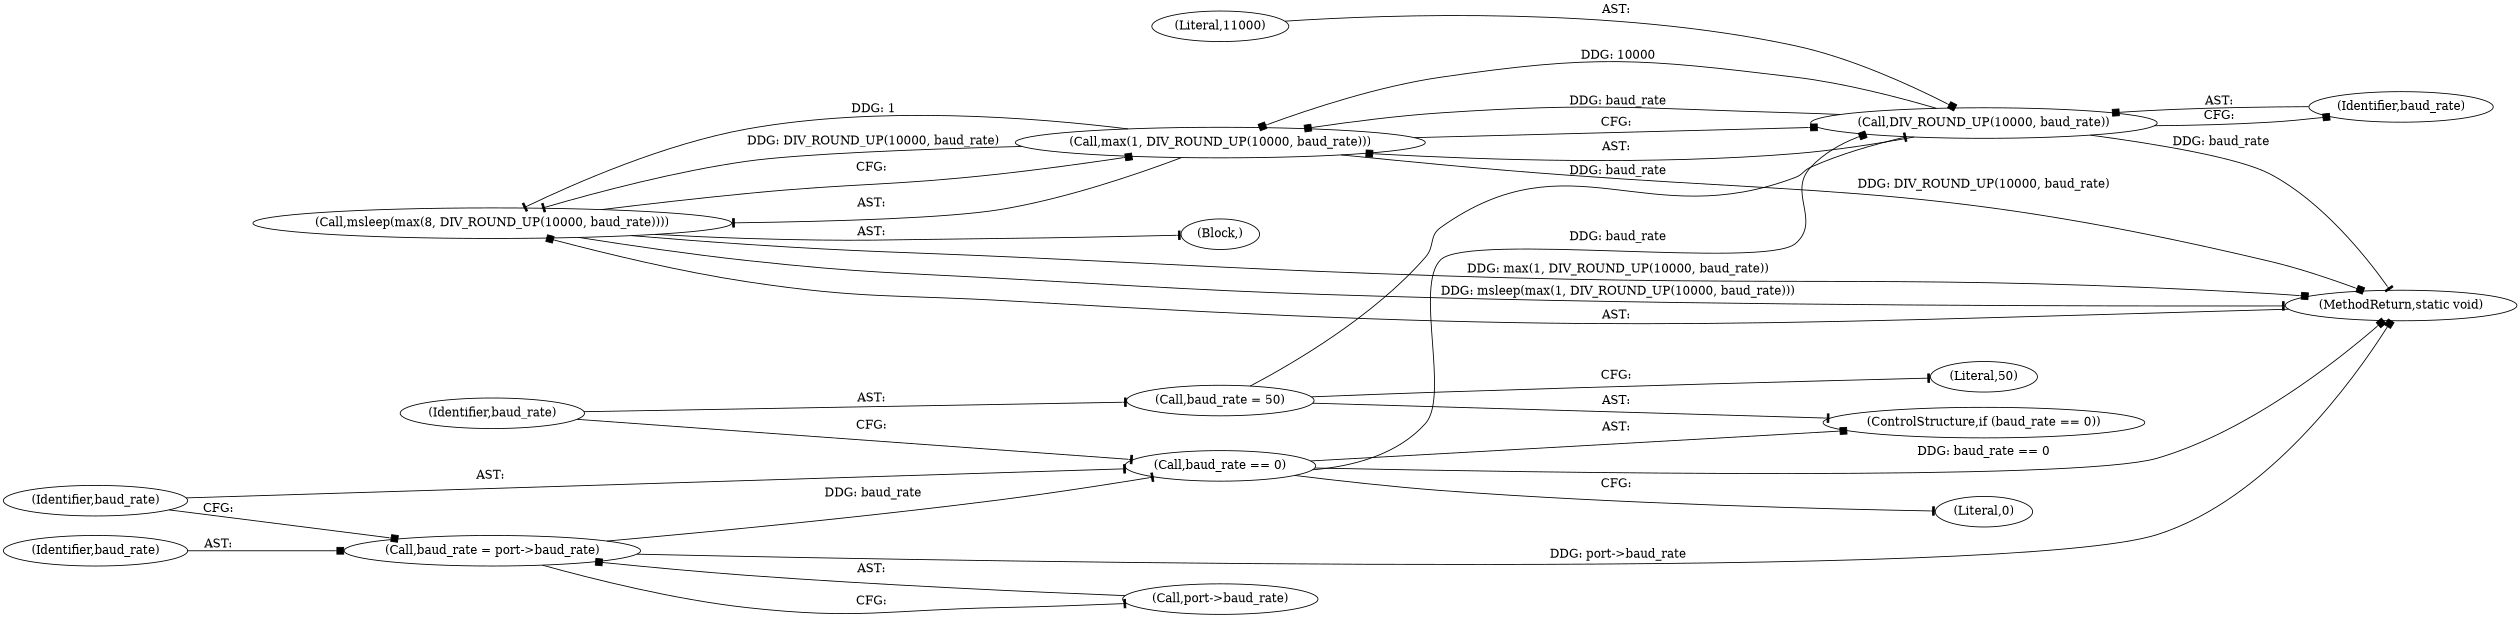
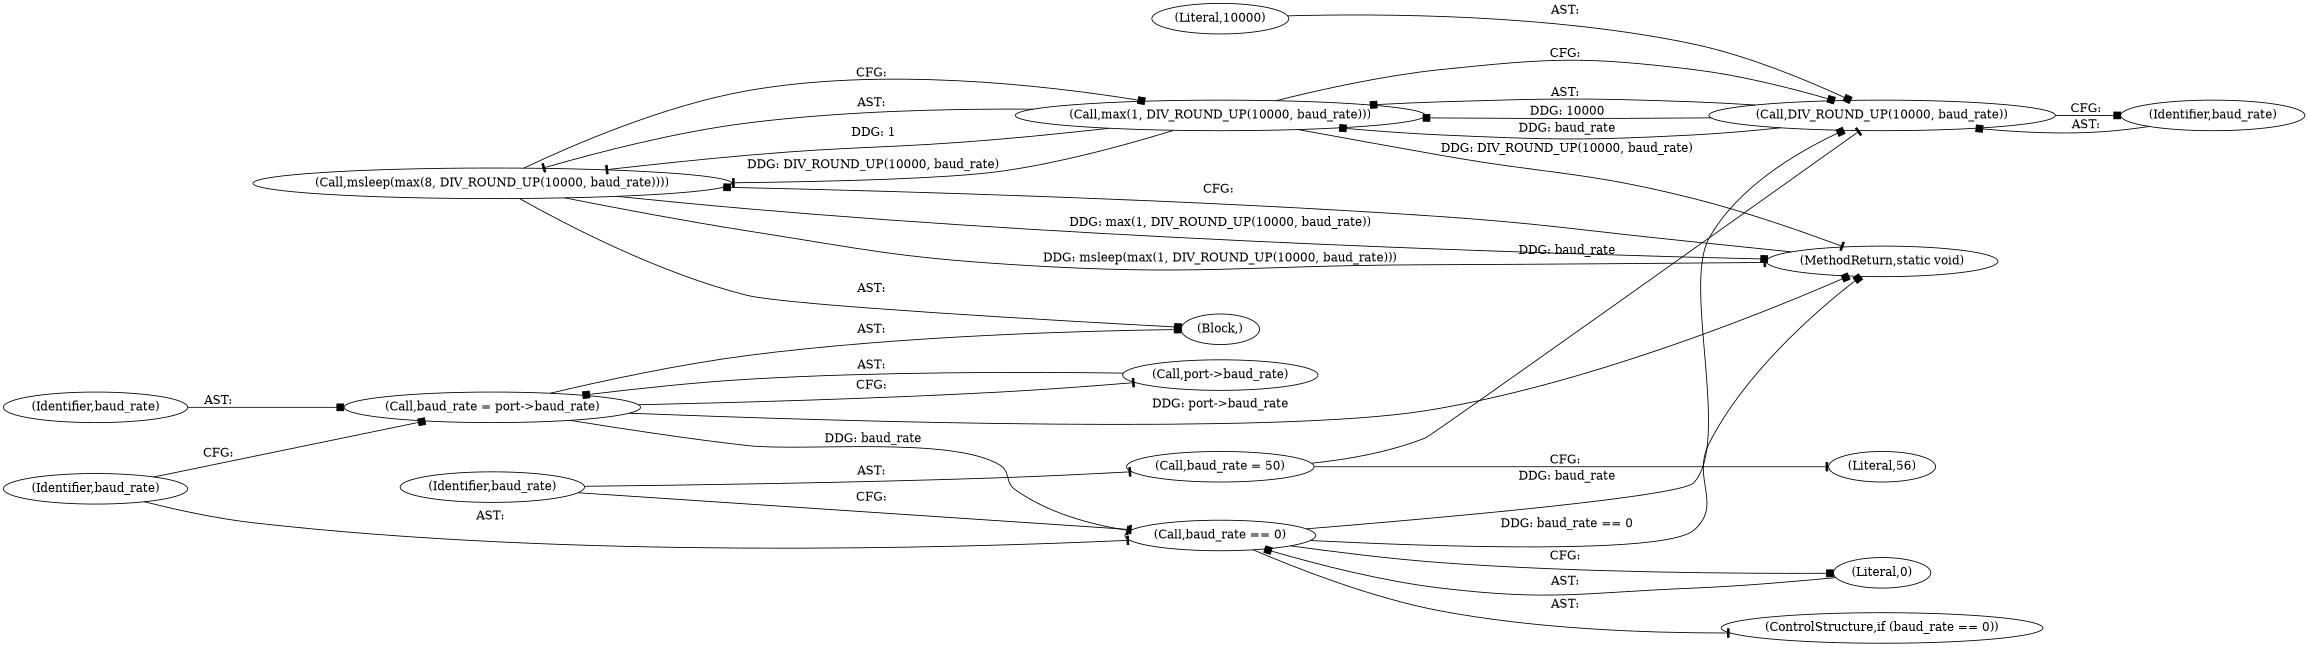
node "(Literal,11000)": label "(Literal,11000)" -> "(Literal,10000)"
edge "(Call,DIV_ROUND_UP(10000, baud_rate))" -> "(MethodReturn,static void)": removed, label "DDG: baud_rate"
edge "(Call,max(1, DIV_ROUND_UP(10000, baud_rate)))" -> "(MethodReturn,static void)": arrowhead box -> tee
edge "(Call,msleep(max(8, DIV_ROUND_UP(10000, baud_rate))))" -> "(Block,)": arrowhead tee -> box
edge "(MethodReturn,static void)" -> "(Call,msleep(max(8, DIV_ROUND_UP(10000, baud_rate))))": label "AST: " -> "CFG: "
edge "(Call,baud_rate = port->baud_rate)" -> "(Block,)": added, label "AST:"
node "(Literal,50)": label "(Literal,50)" -> "(Literal,56)"
edge "(Call,baud_rate = 50)" -> "(ControlStructure,if (baud_rate == 0))": removed, label "AST:"
edge "(Call,baud_rate == 0)" -> "(ControlStructure,if (baud_rate == 0))": arrowhead box -> tee
edge "(Call,baud_rate == 0)" -> "(Literal,0)": arrowhead tee -> box
edge "(Literal,0)" -> "(Call,baud_rate == 0)": added, label "AST:"
